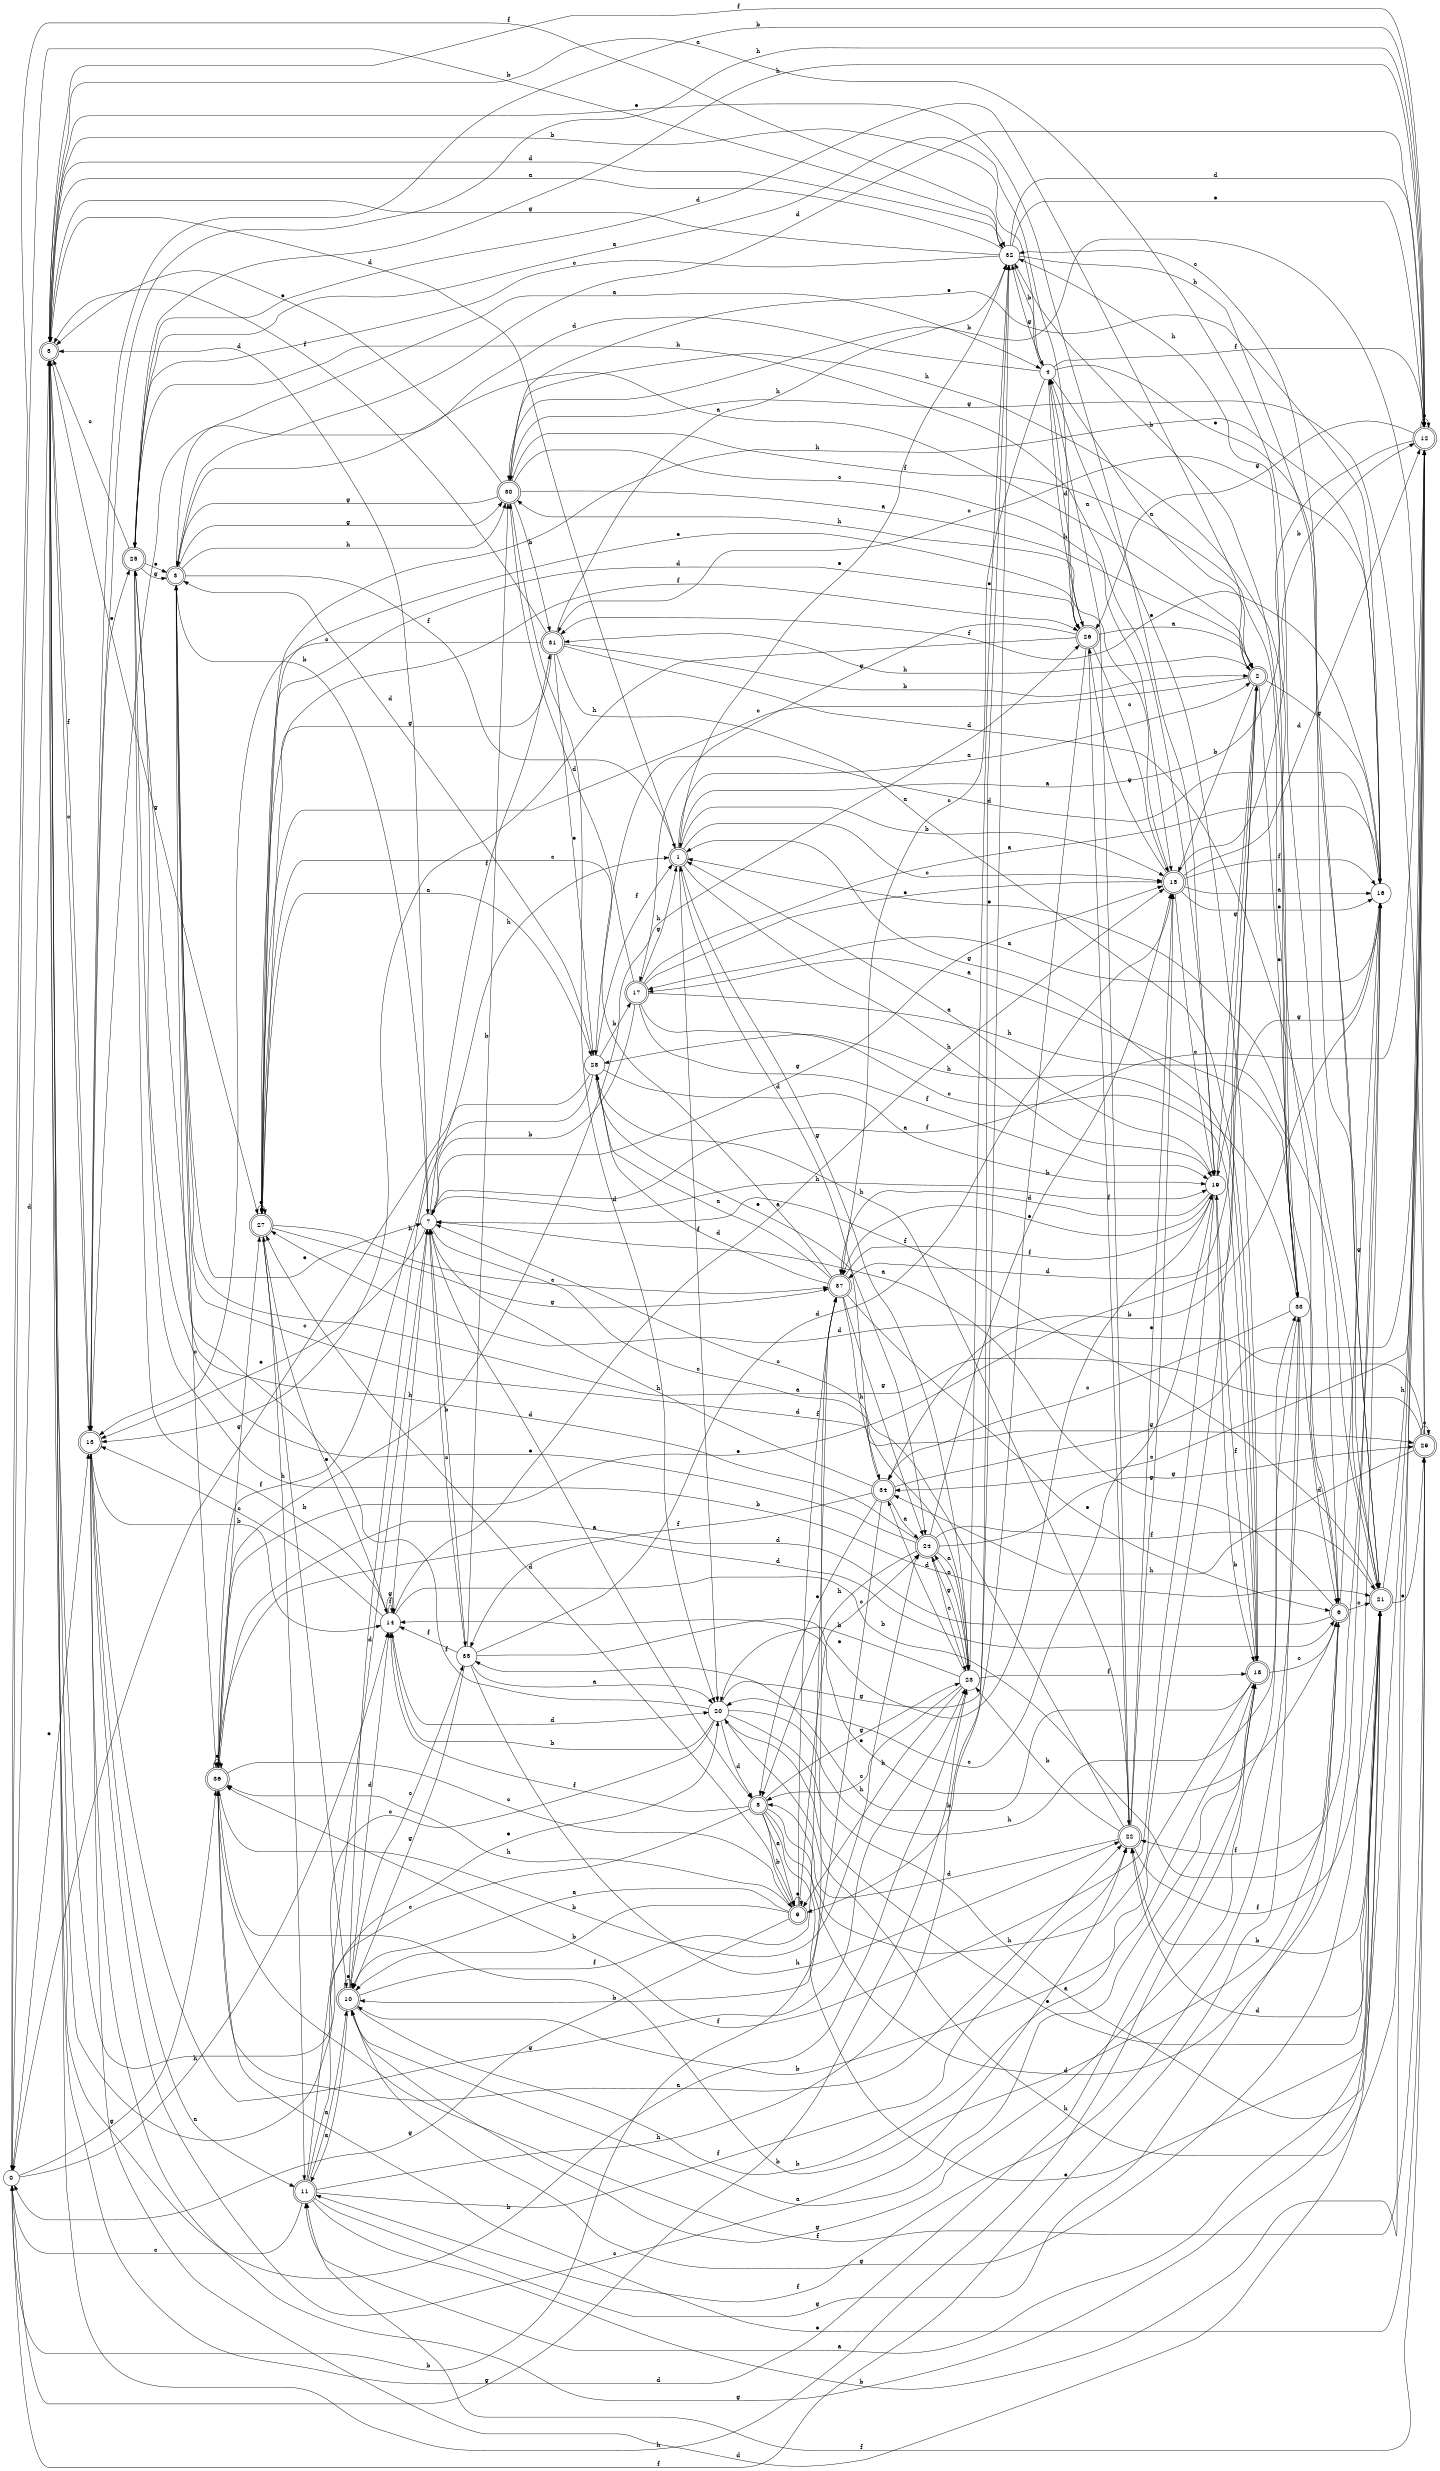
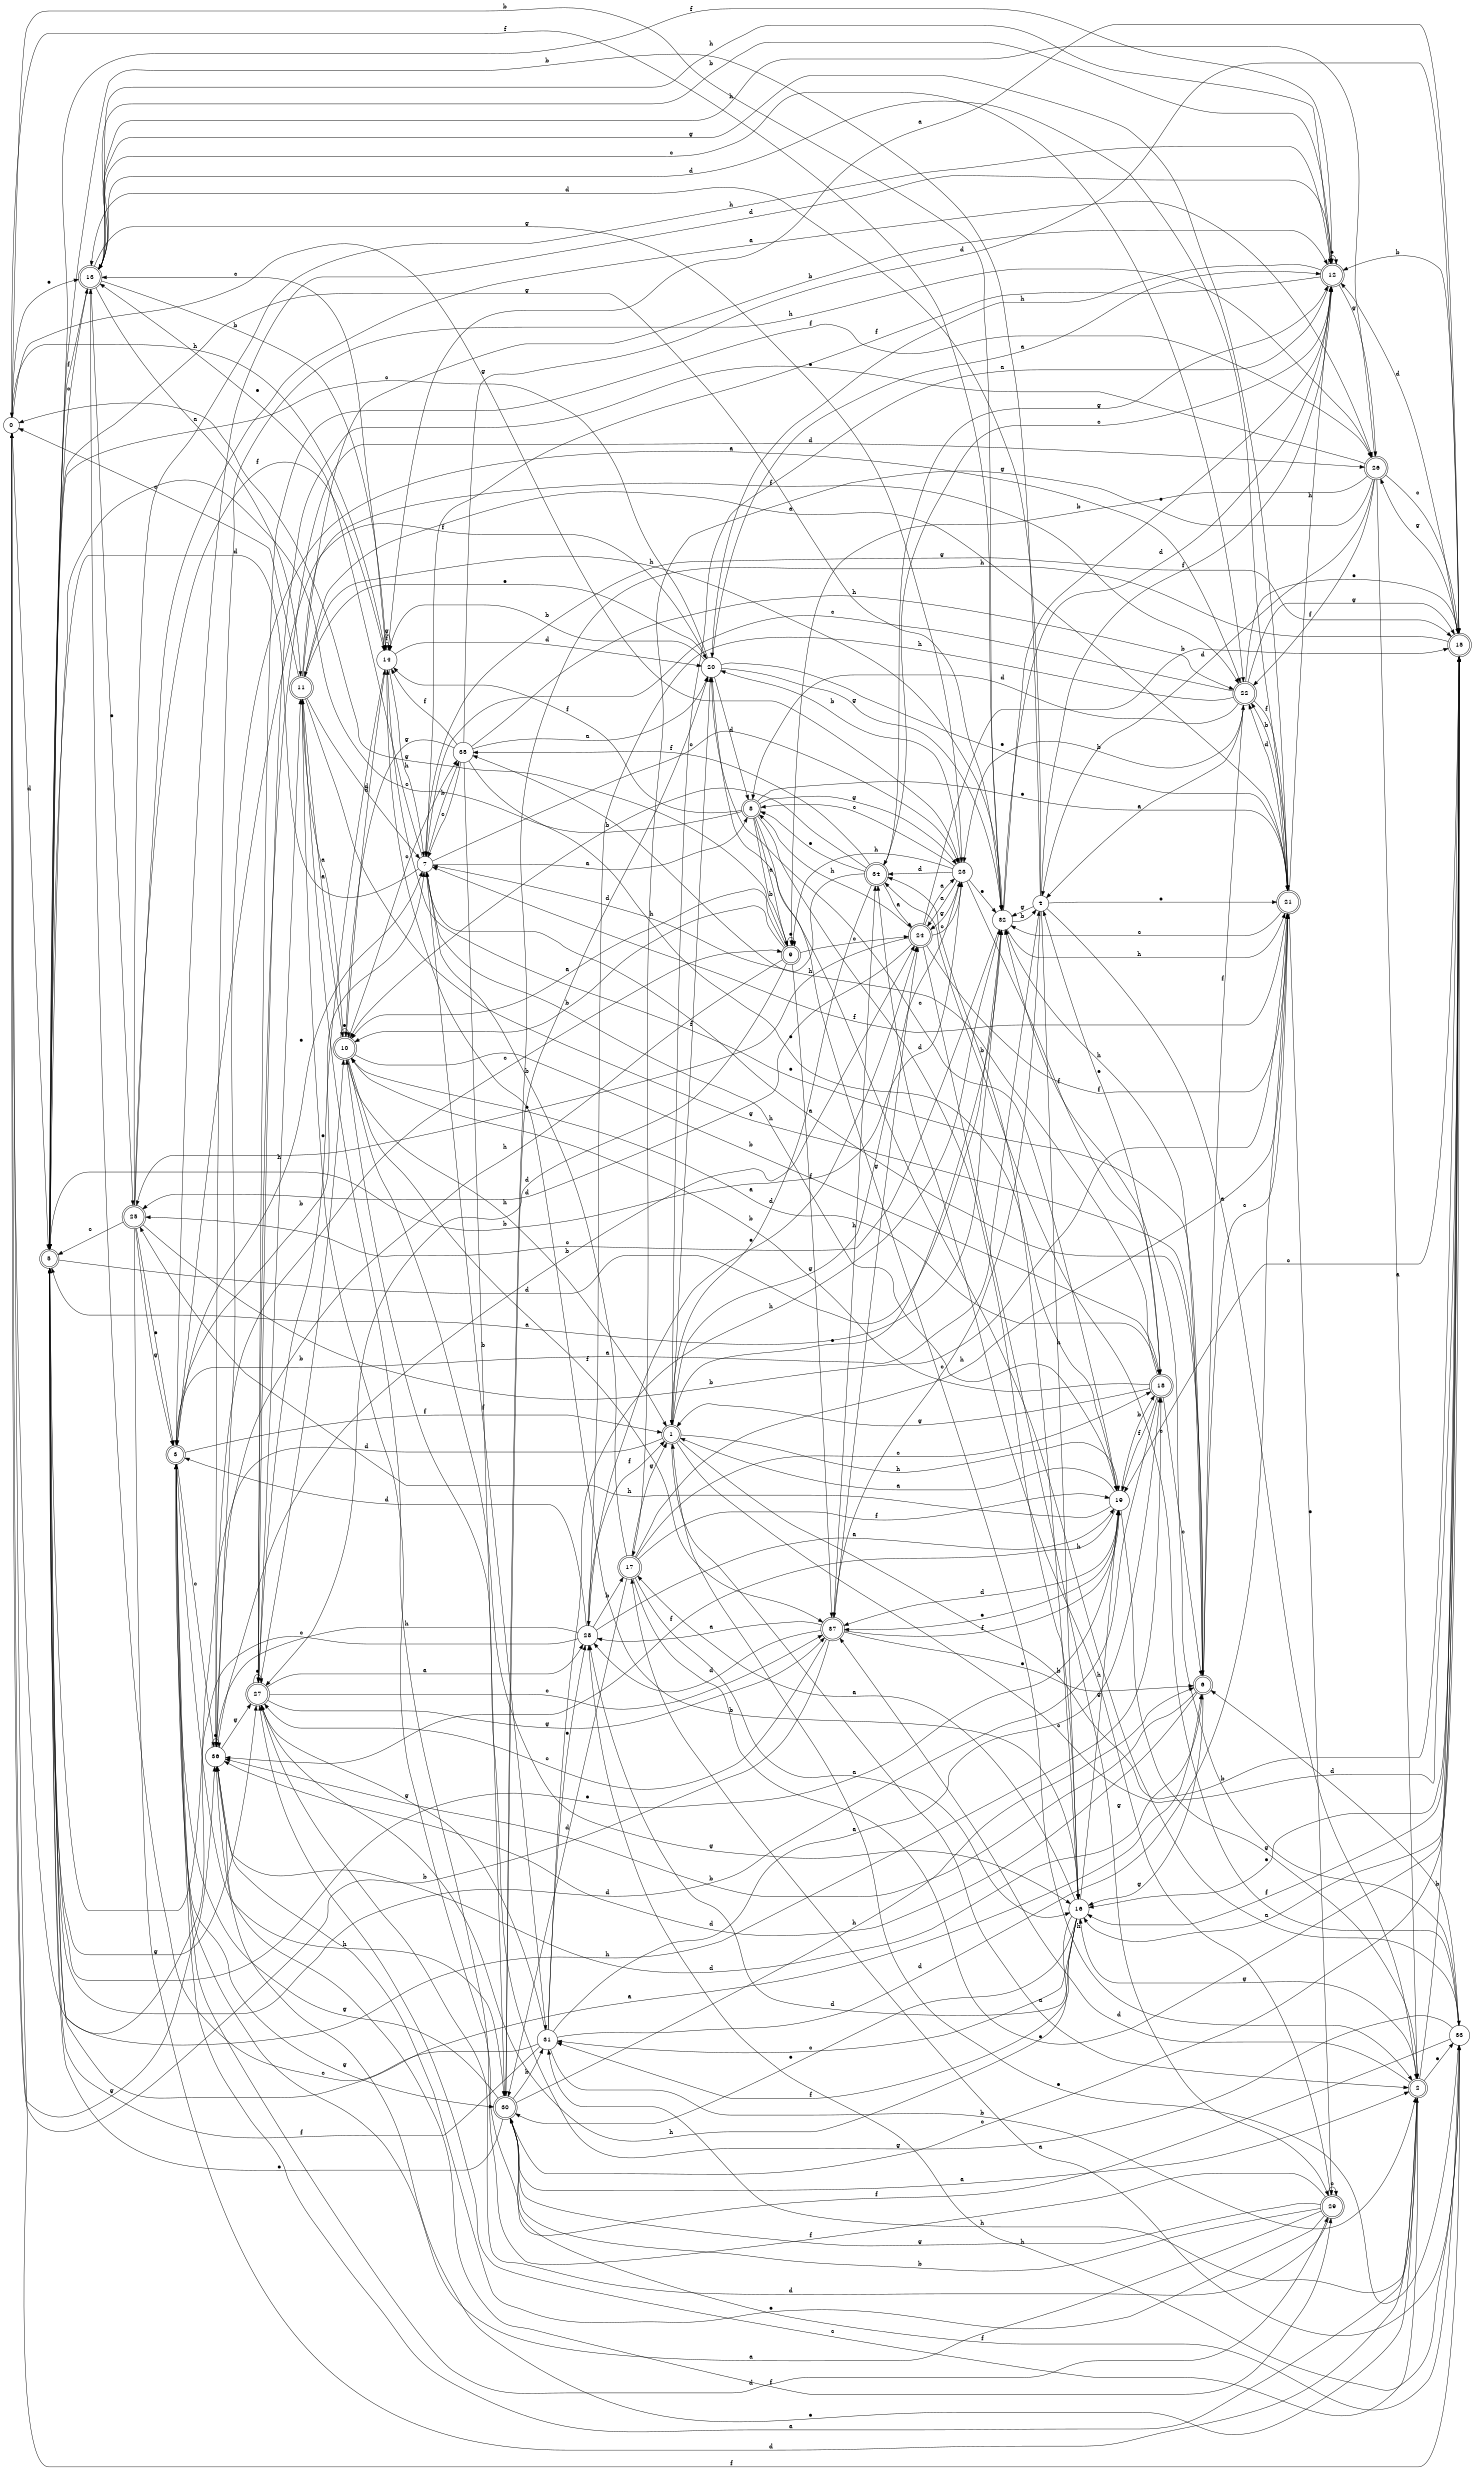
edge "4" -> "26": now "4" -> "16"
node "31": shape doublecircle -> circle
node "36": shape doublecircle -> circle
